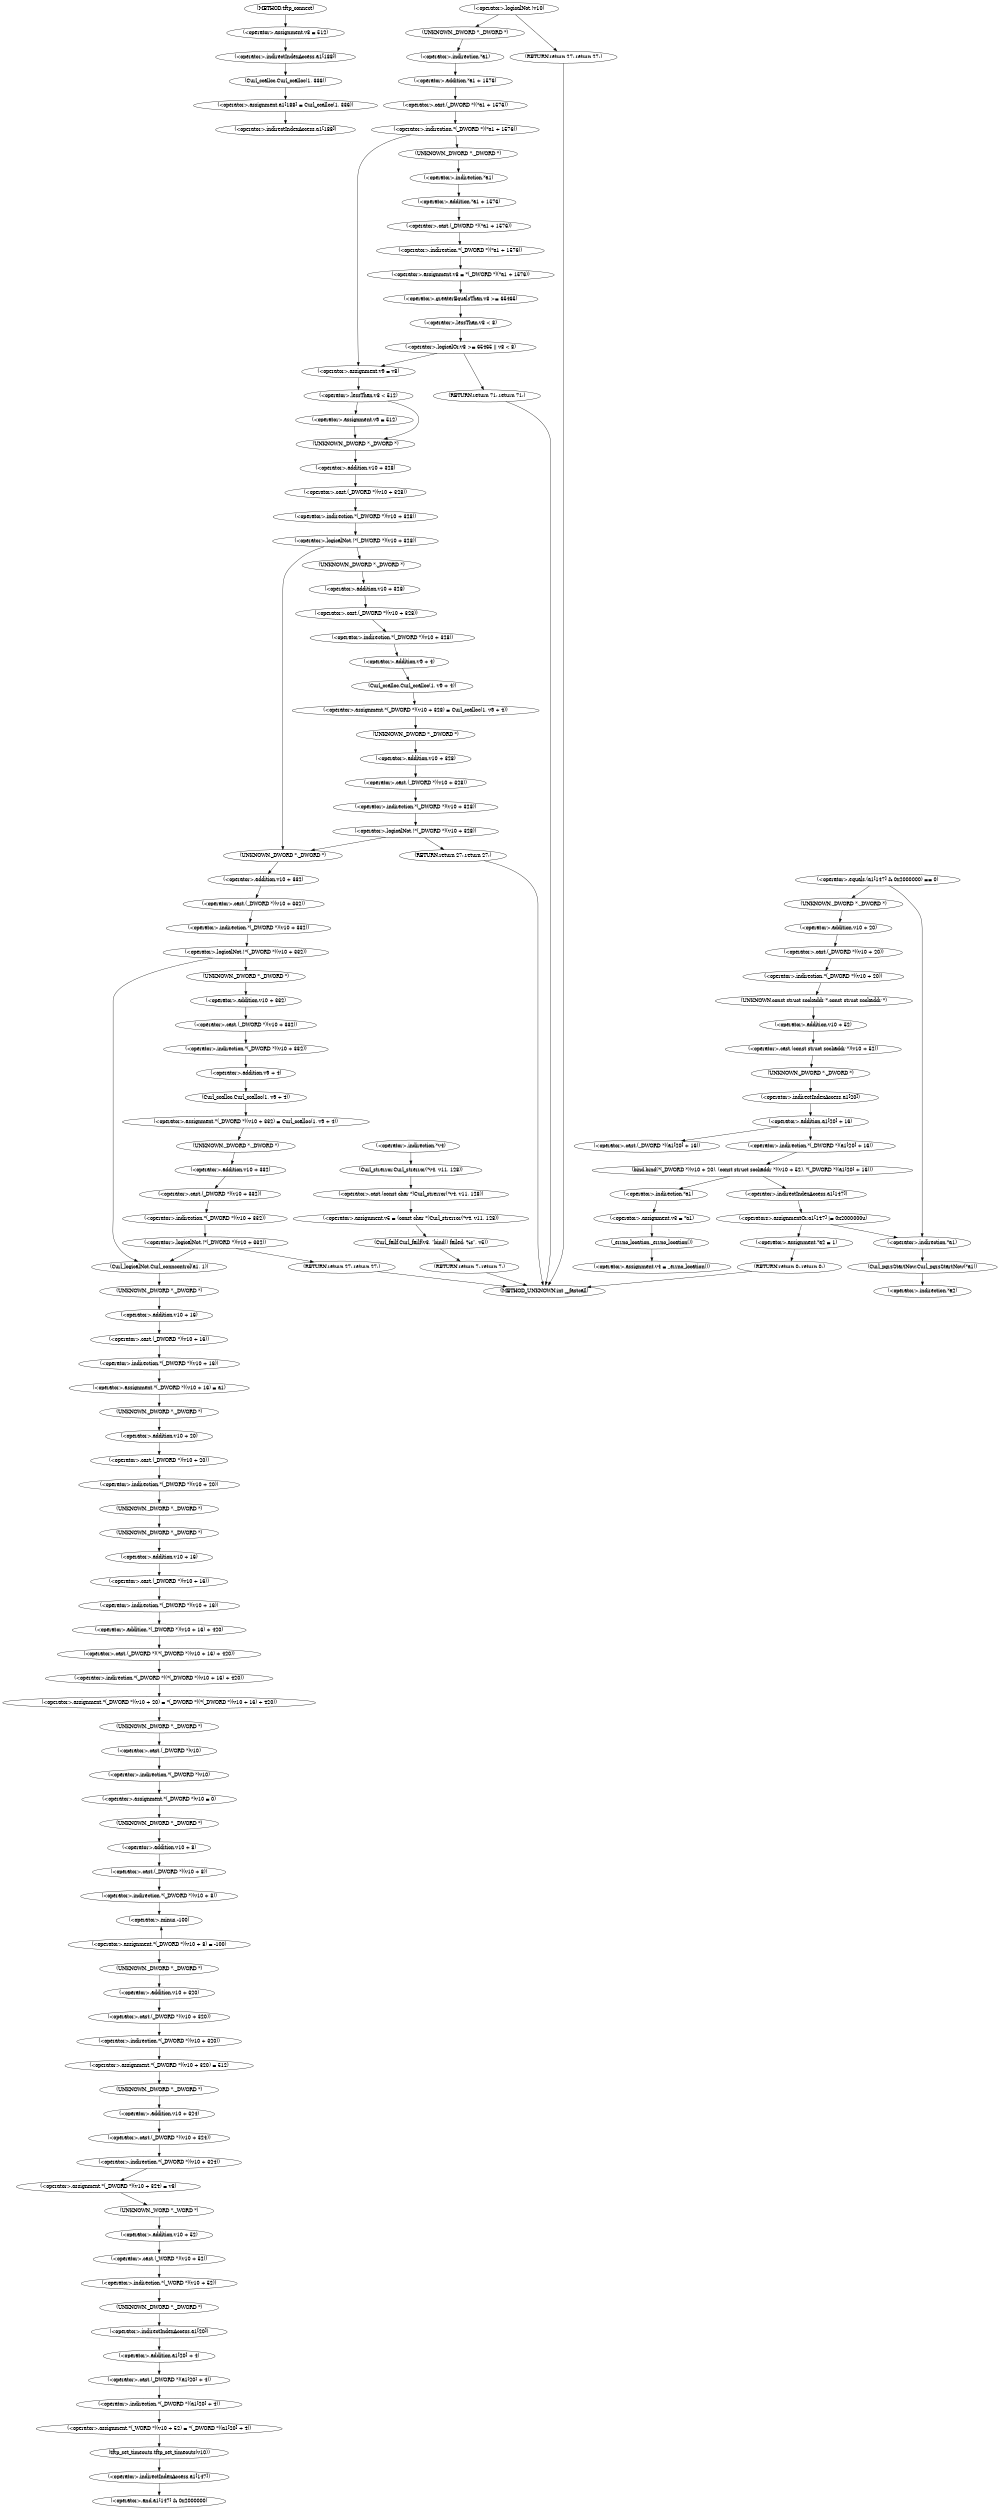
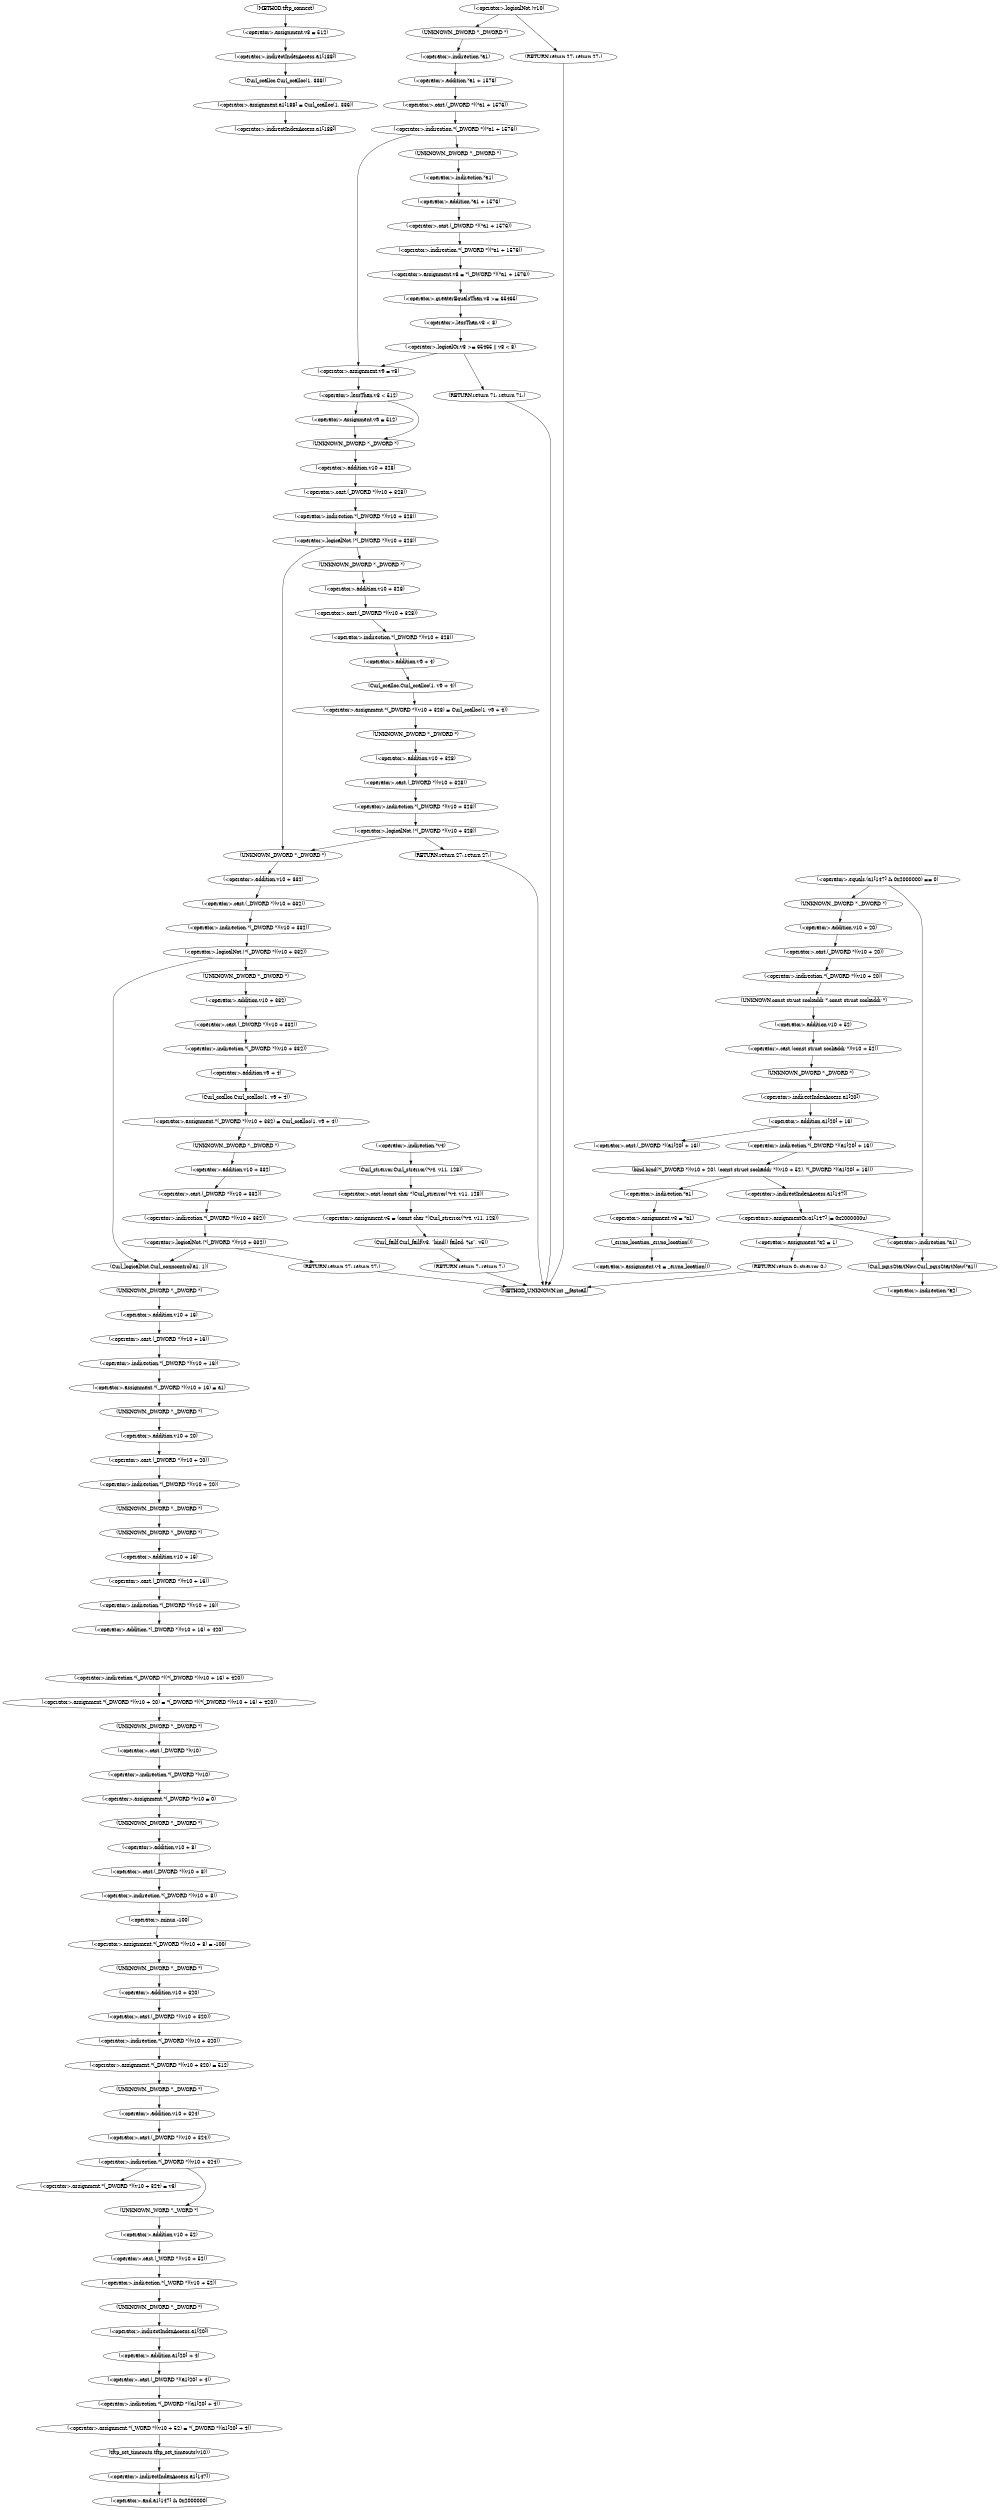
node "(RETURN,return 0;,return 0;)": label "(RETURN,return 0;,return 0;)" -> "(RETURN,return 0;,strerror 0;)"
node "(<operator>.cast,(_DWORD *)(*(_DWORD *)(v10 + 16) + 420))": removed
edge "(<operator>.assignment,*(_DWORD *)(v10 + 8) = -100)" -> "(<operator>.minus,-100)": reversed
edge "(<operator>.assignment,*(_DWORD *)(v10 + 324) = v8)" -> "(UNKNOWN,_WORD *,_WORD *)": now "(<operator>.indirection,*(_DWORD *)(v10 + 324))" -> "(UNKNOWN,_WORD *,_WORD *)"
